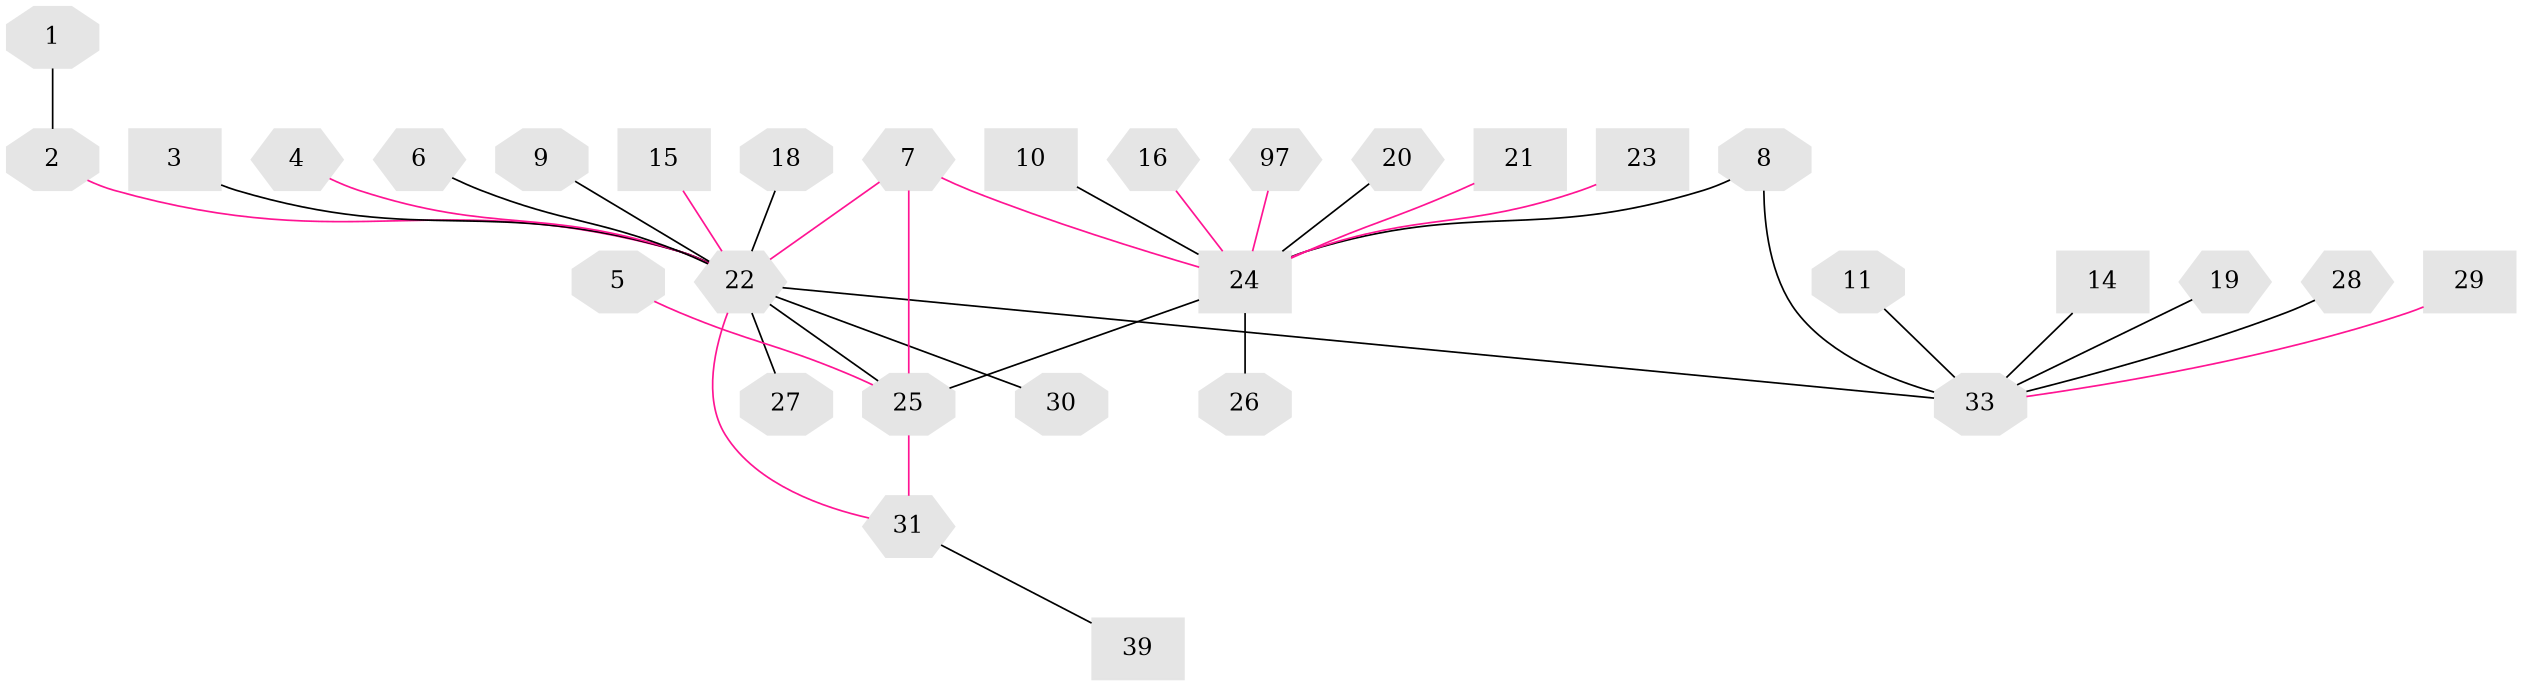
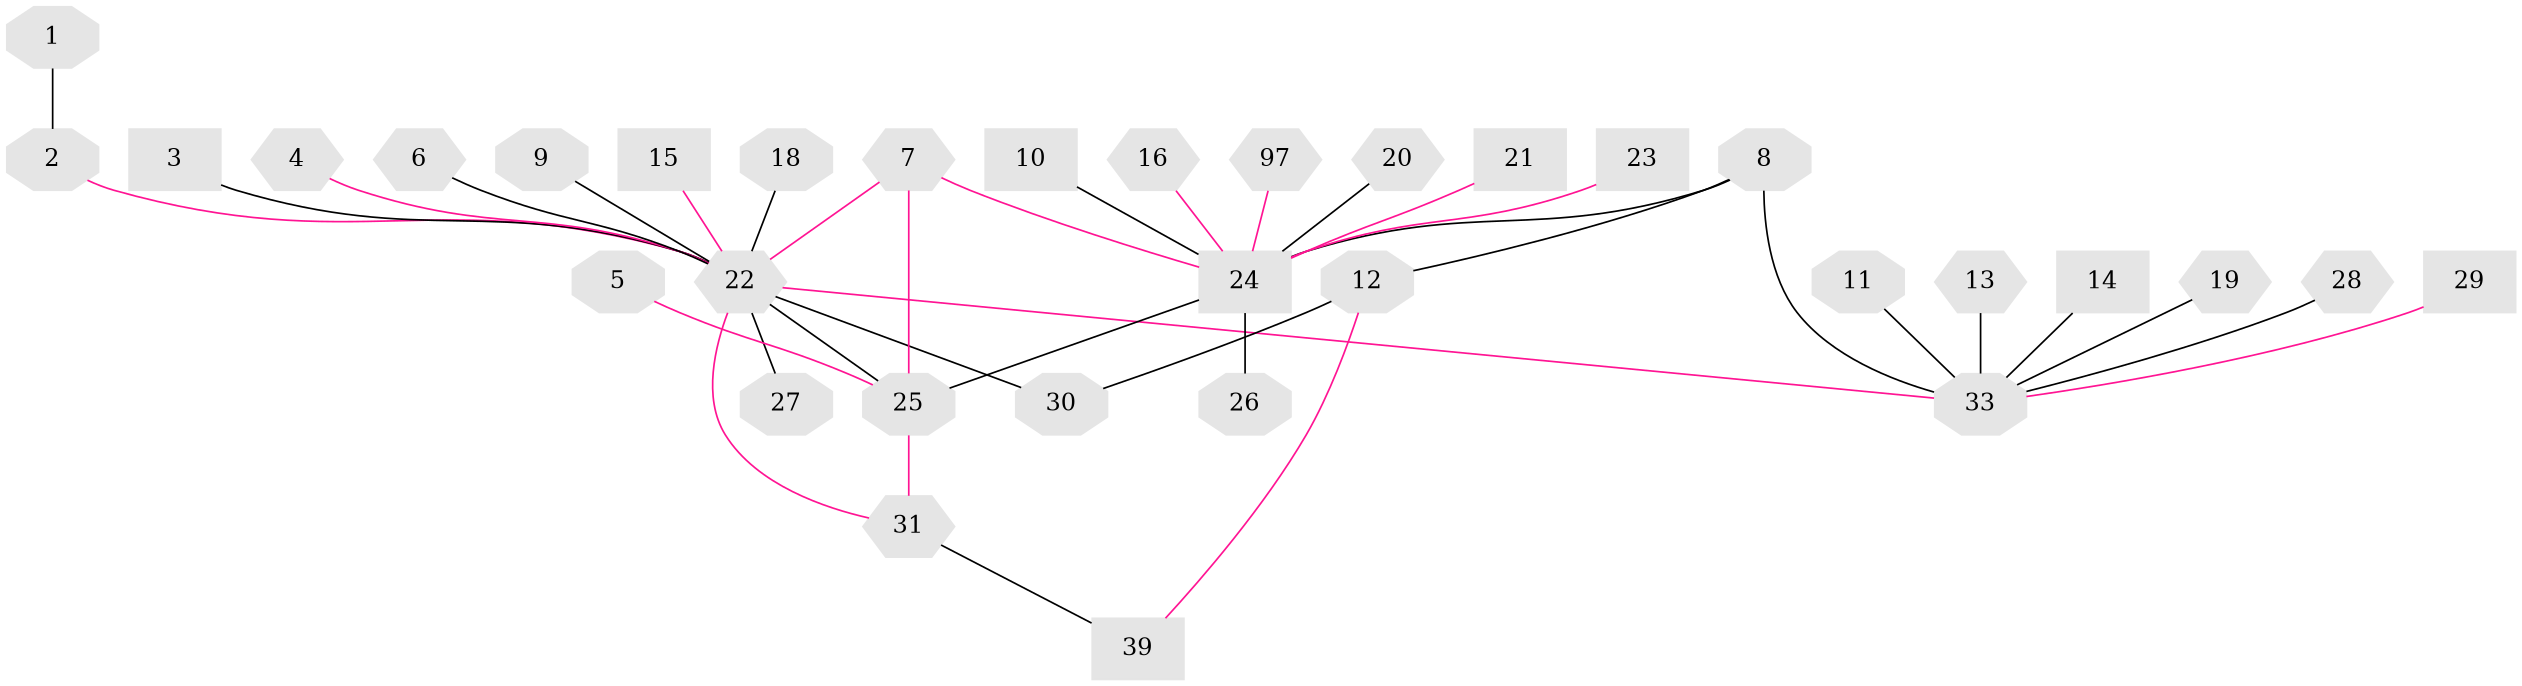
node "12": added
node "13": added
edge "22" -- "33": color black -> deeppink
